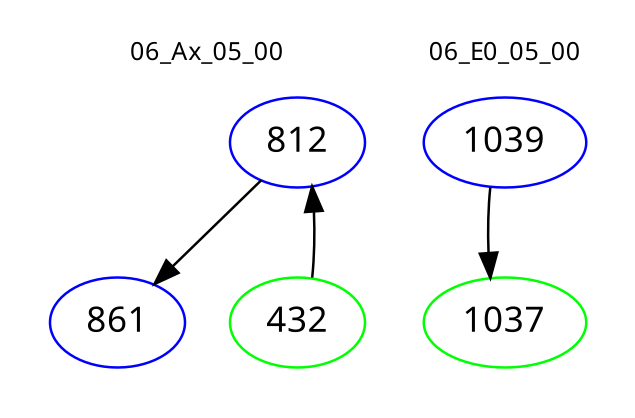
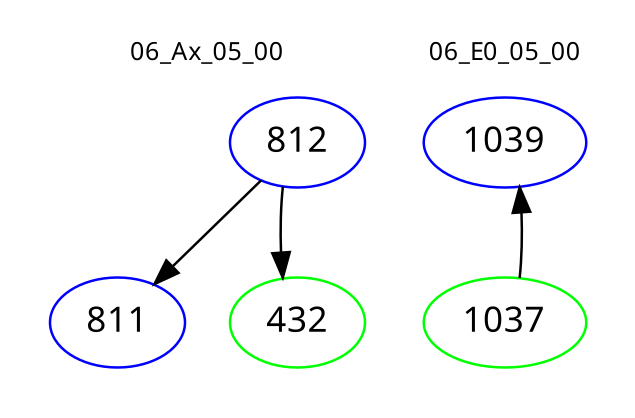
edge "1039" -> "1037": reversed
edge "432" -> "812": reversed
node "861": label "861" -> "811"
